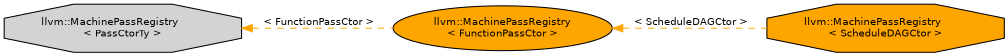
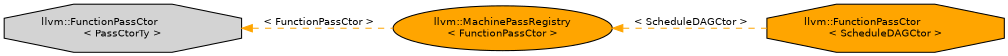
node "llvm::MachinePassRegistry < PassCtorTy >": label "llvm::MachinePassRegistry < PassCtorTy >" -> "llvm::FunctionPassCtor < PassCtorTy >"
node "llvm::MachinePassRegistry < ScheduleDAGCtor >": label "llvm::MachinePassRegistry < ScheduleDAGCtor >" -> "llvm::FunctionPassCtor < ScheduleDAGCtor >"
